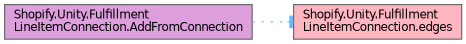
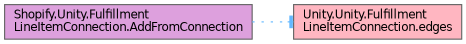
node "Shopify.Unity.Fulfillment LineItemConnection.edges": label "Shopify.Unity.Fulfillment LineItemConnection.edges" -> "Unity.Unity.Fulfillment LineItemConnection.edges"
